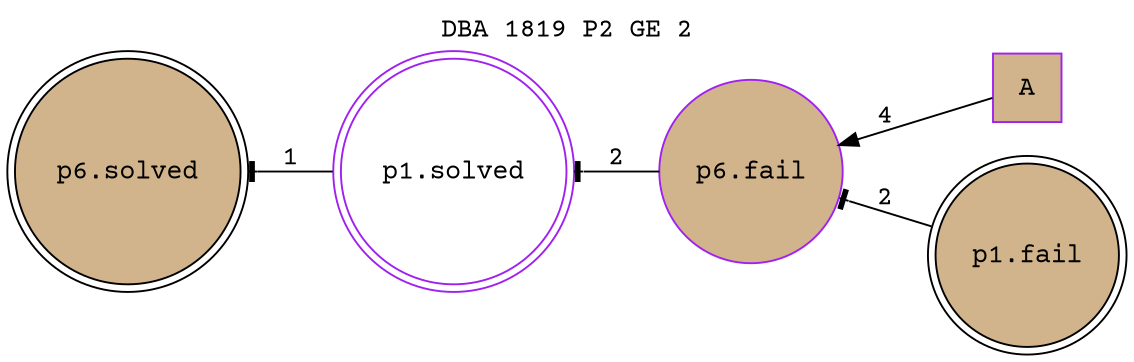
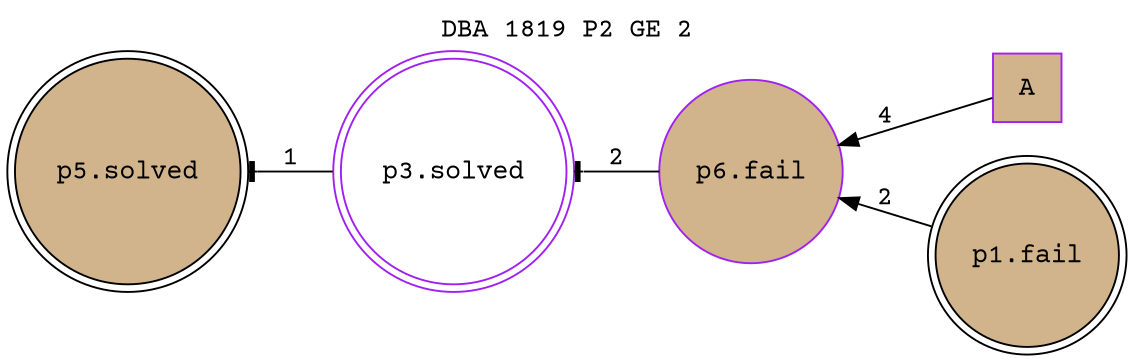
node "p6.solved": label "p6.solved" -> "p5.solved"
node "p1.solved": label "p1.solved" -> "p3.solved"
edge "p1.fail" -> "p6.fail": arrowhead tee -> normal
